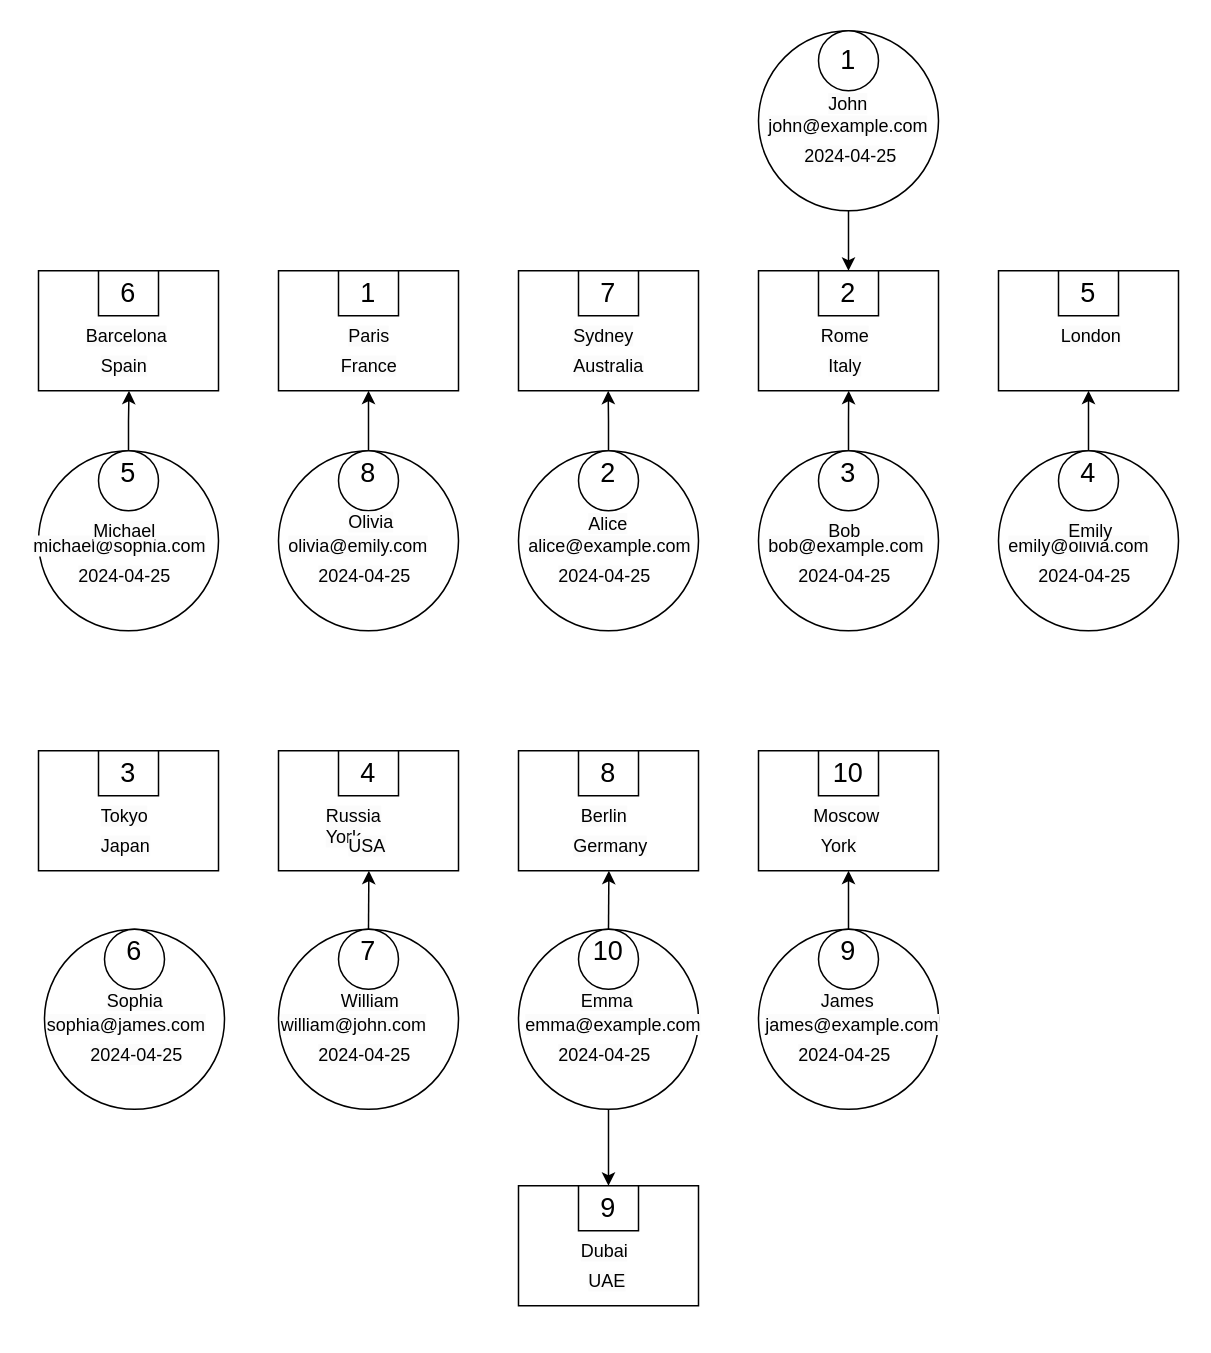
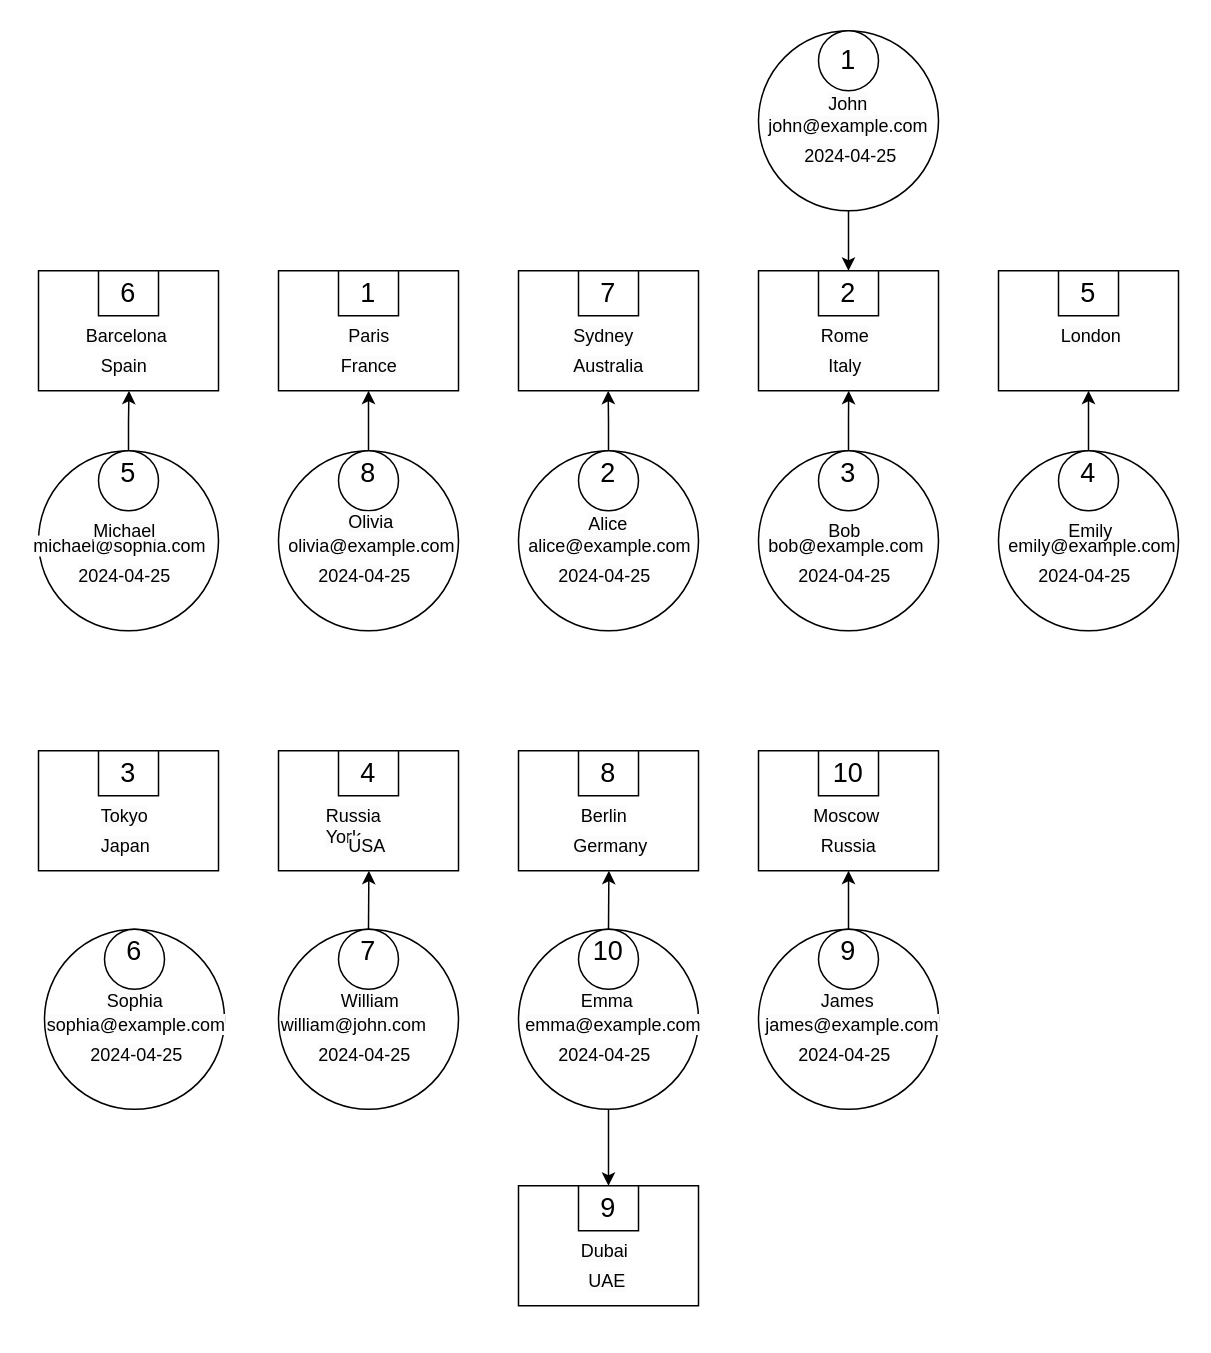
node "olivia@emily.com": label "olivia@emily.com" -> "olivia@example.com"
node "emily@olivia.com": label "emily@olivia.com" -> "emily@example.com"
node "York": label "York" -> "Russia"
node "sophia@james.com": label "sophia@james.com" -> "sophia@example.com"
